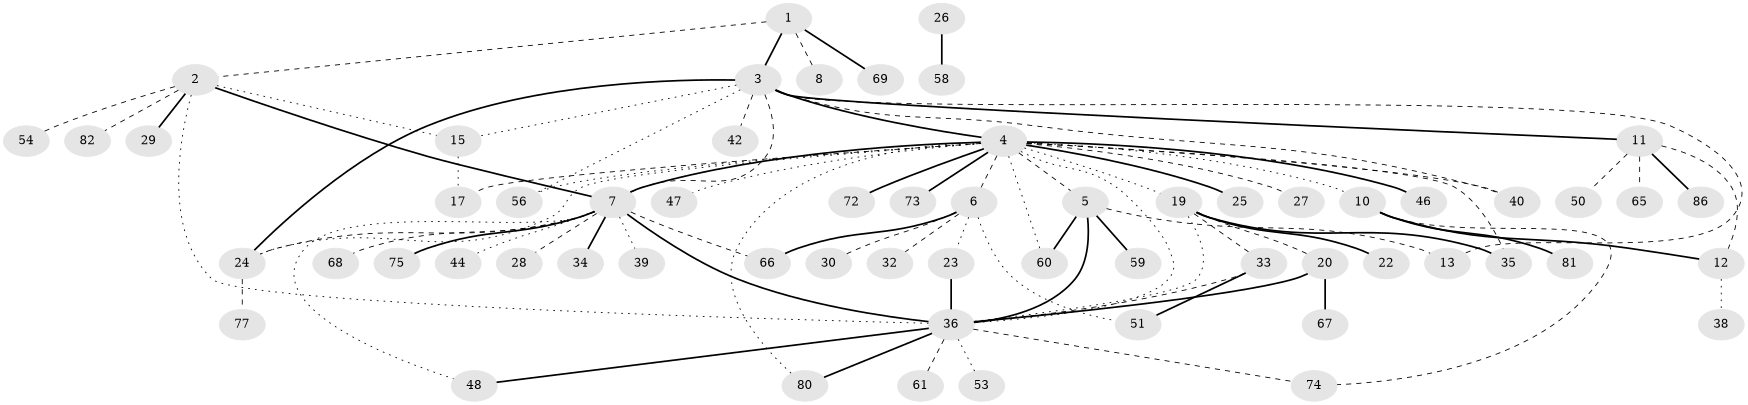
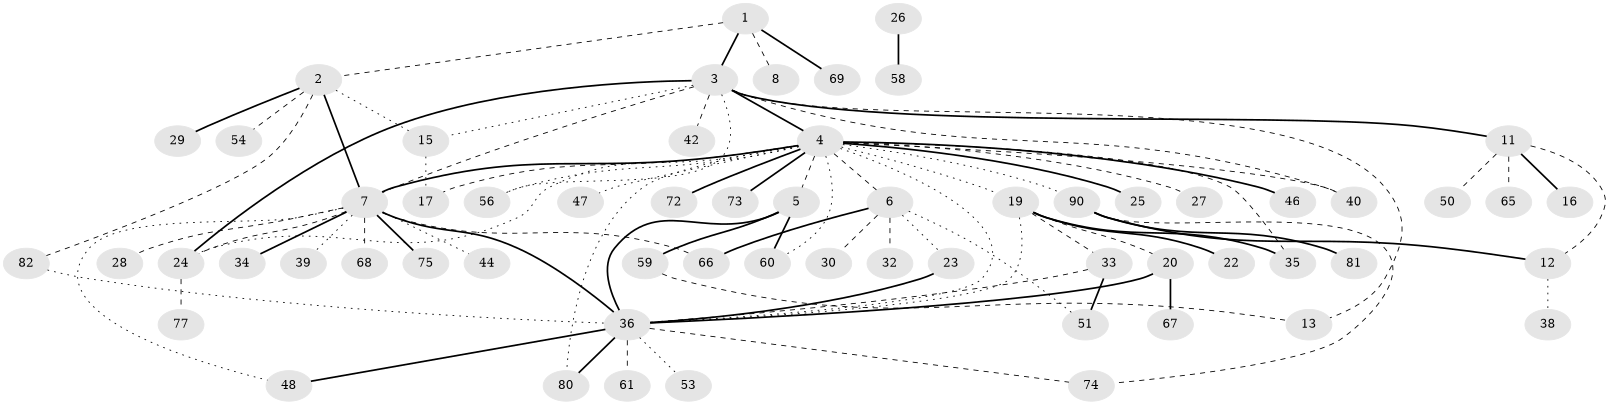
node "10": label "10" -> "90"
node "86": label "86" -> "16"
edge "5" -- "13": now "59" -- "13"
edge "2" -- "36": now "82" -- "36"
